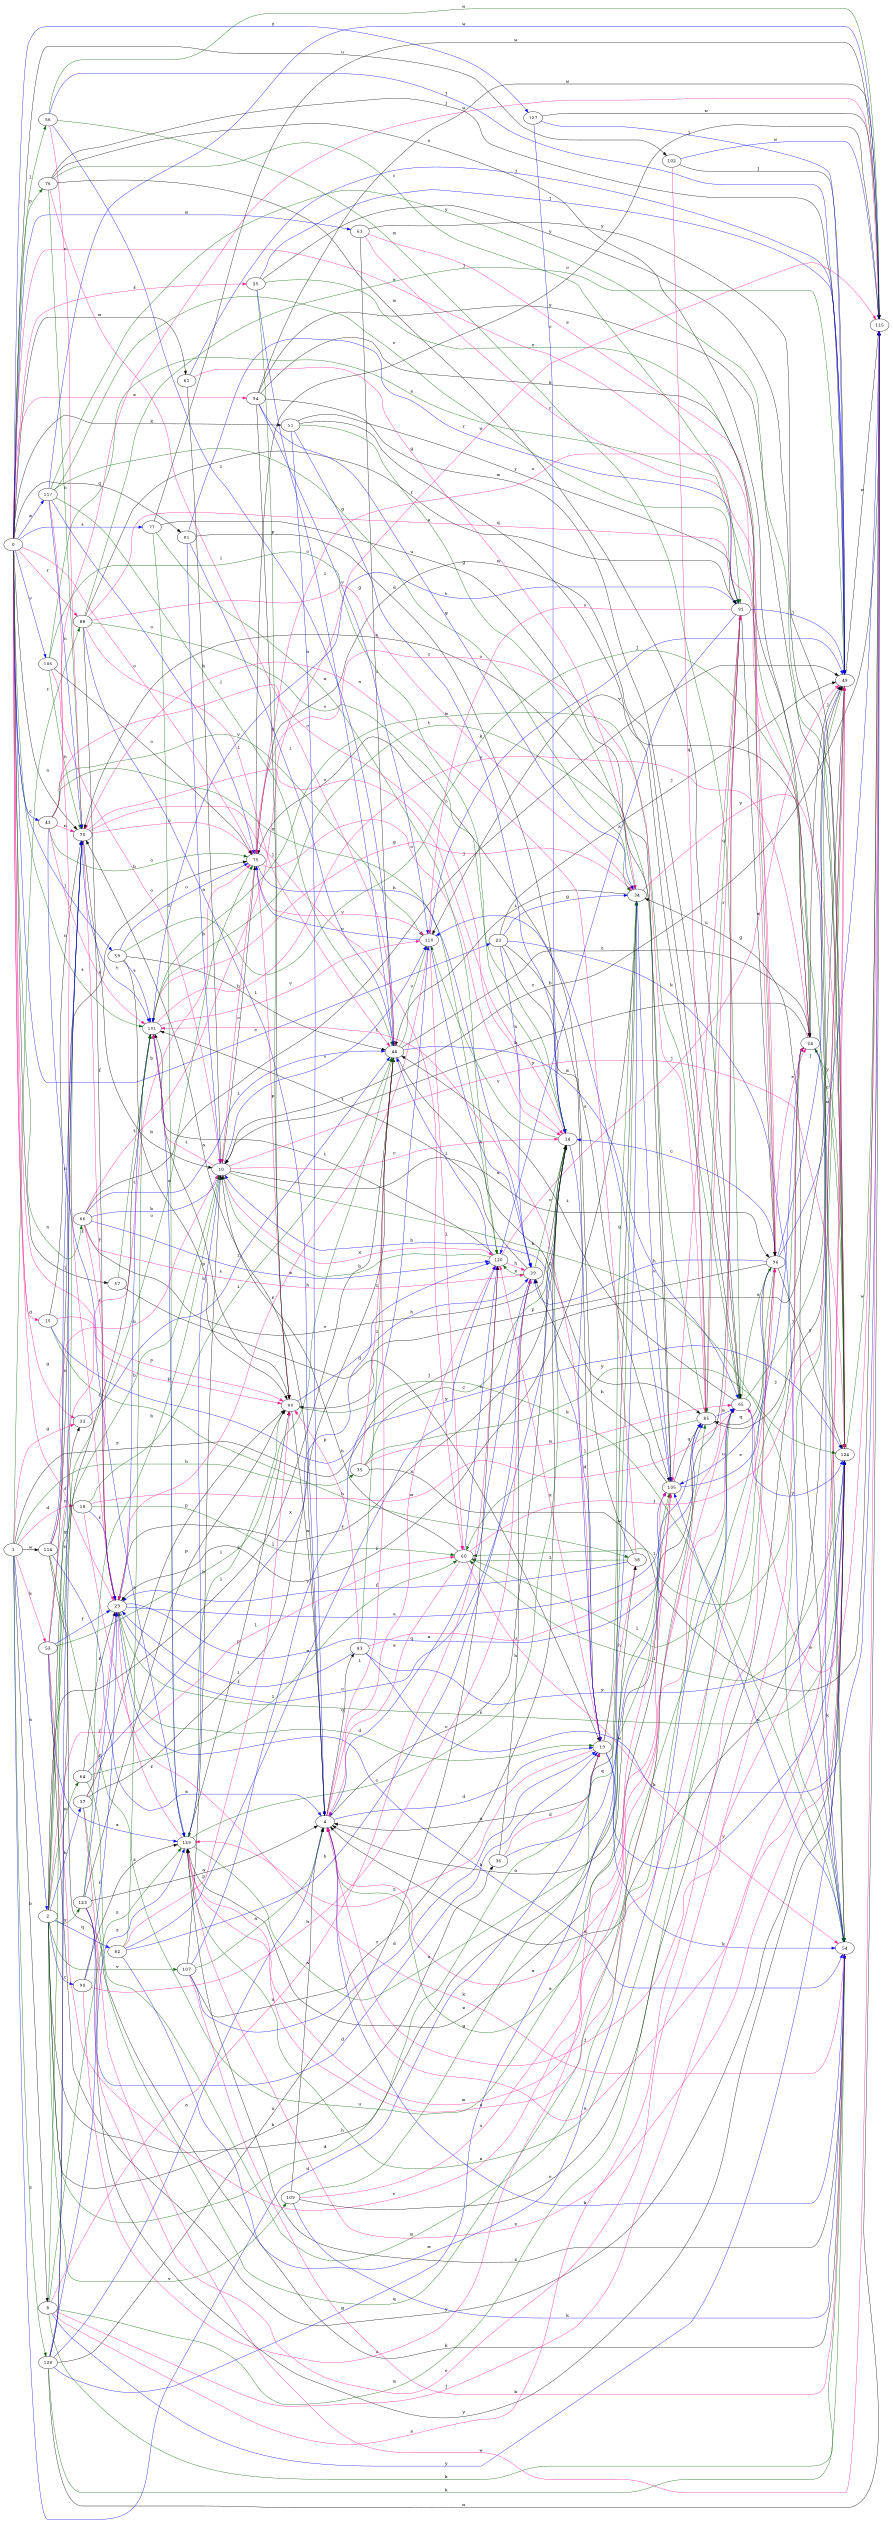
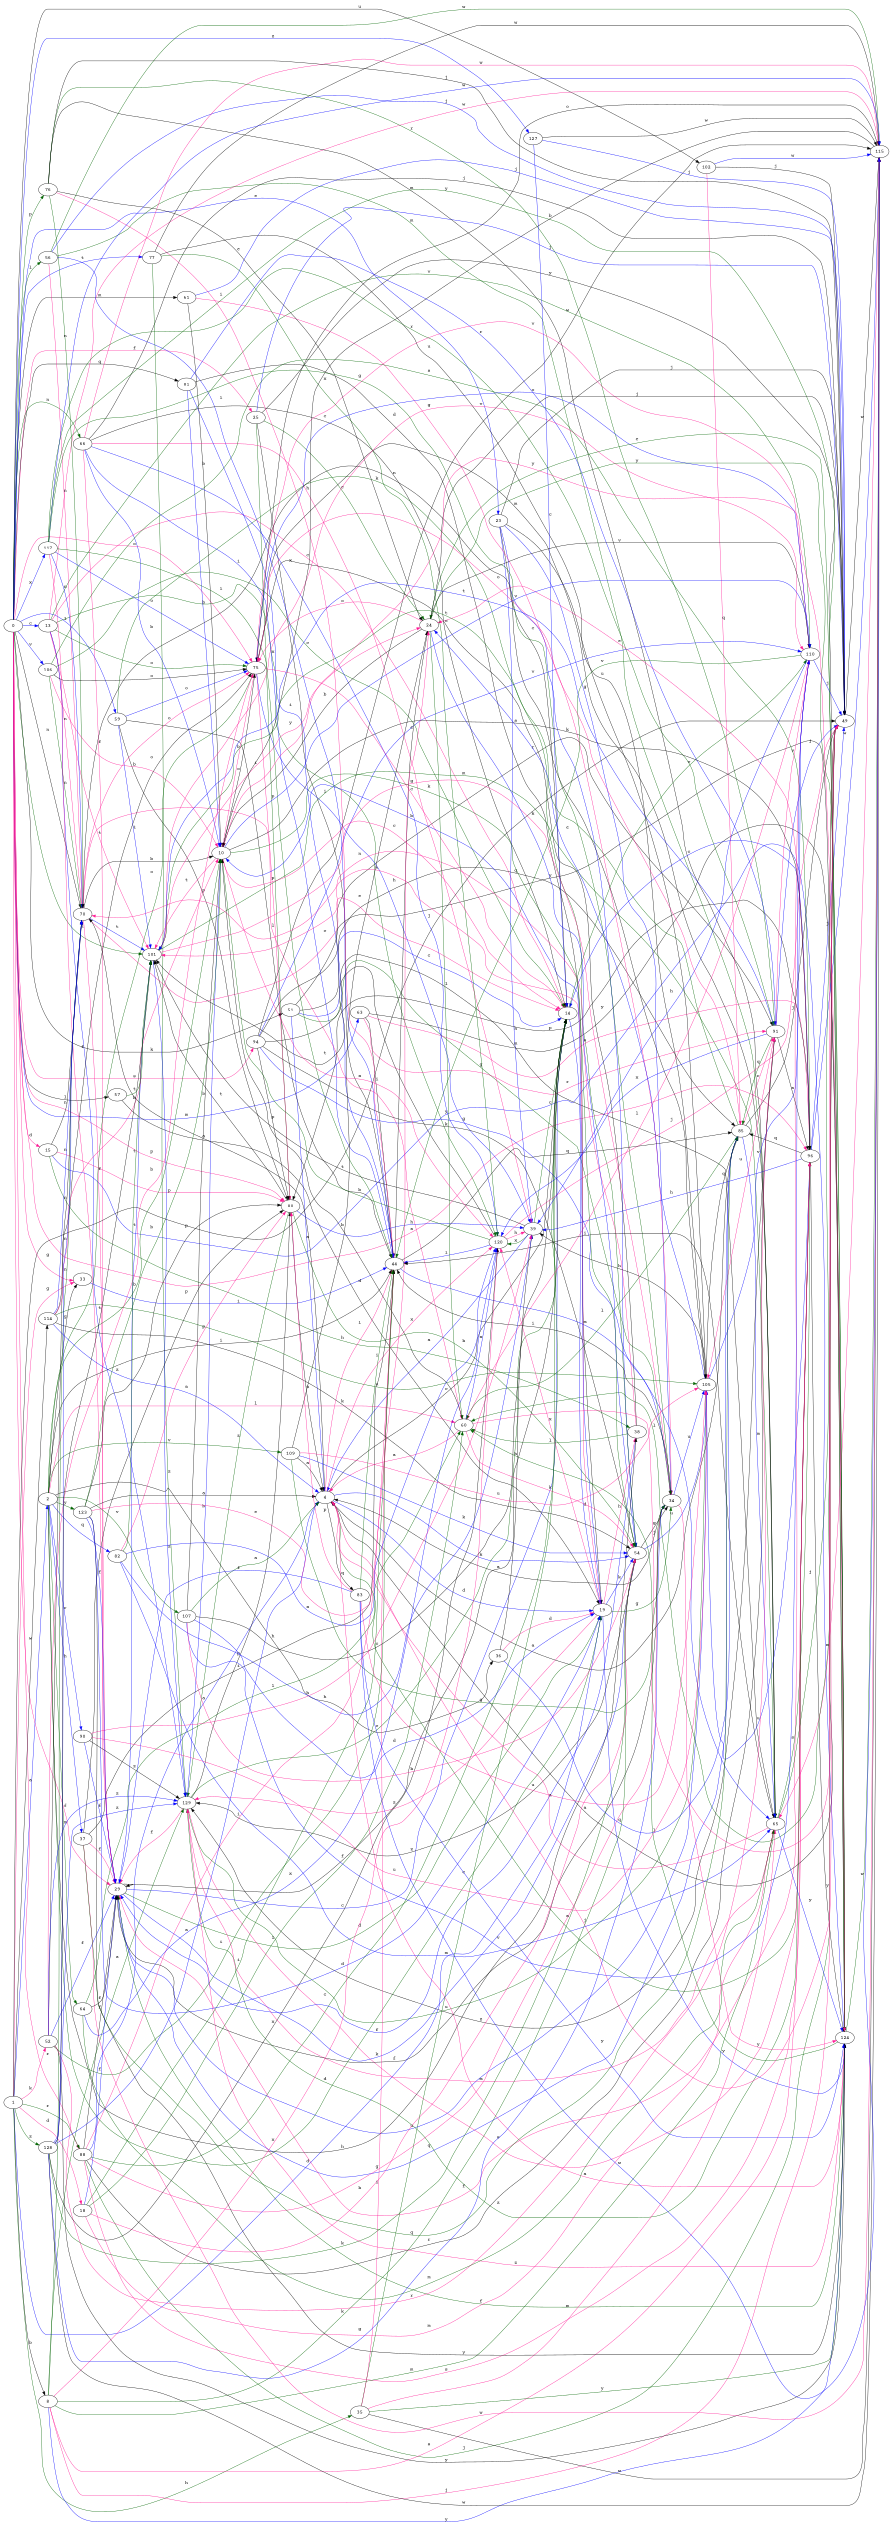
edge "25" -> "44": color blue -> black
node "43": label "43" -> "13"
edge "44" -> "110": reversed
